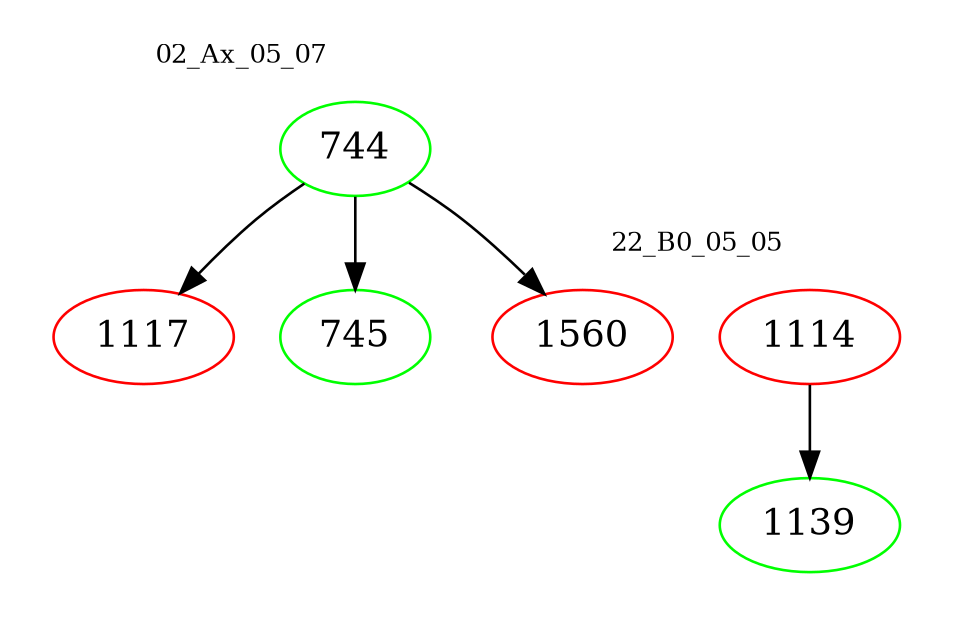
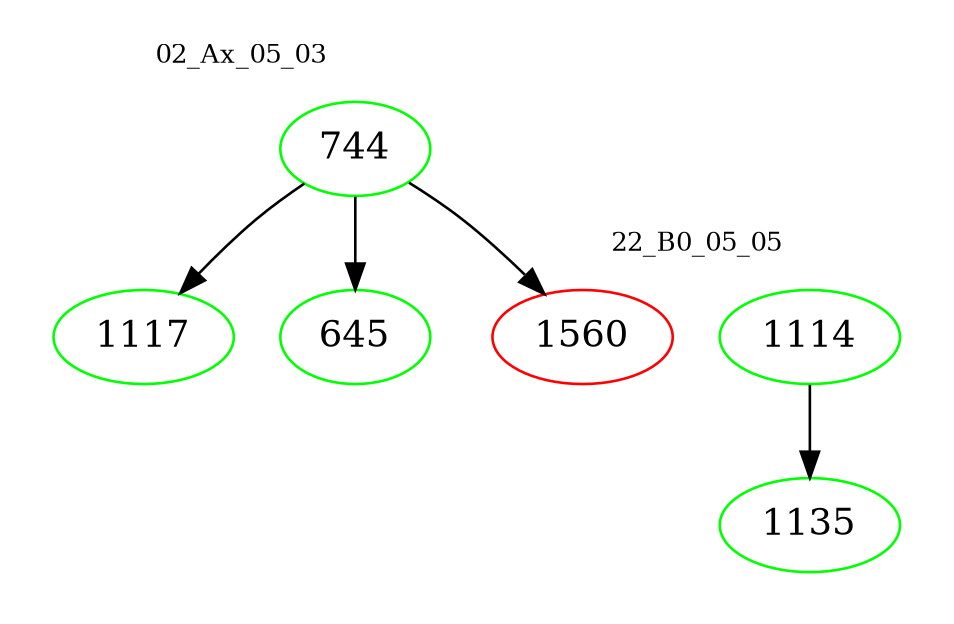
cluster "02_Ax_05_07": label "02_Ax_05_07" -> "02_Ax_05_03"
node "1117": color red -> green
node "745": label "745" -> "645"
node "1114": color red -> green
node "1139": label "1139" -> "1135"
